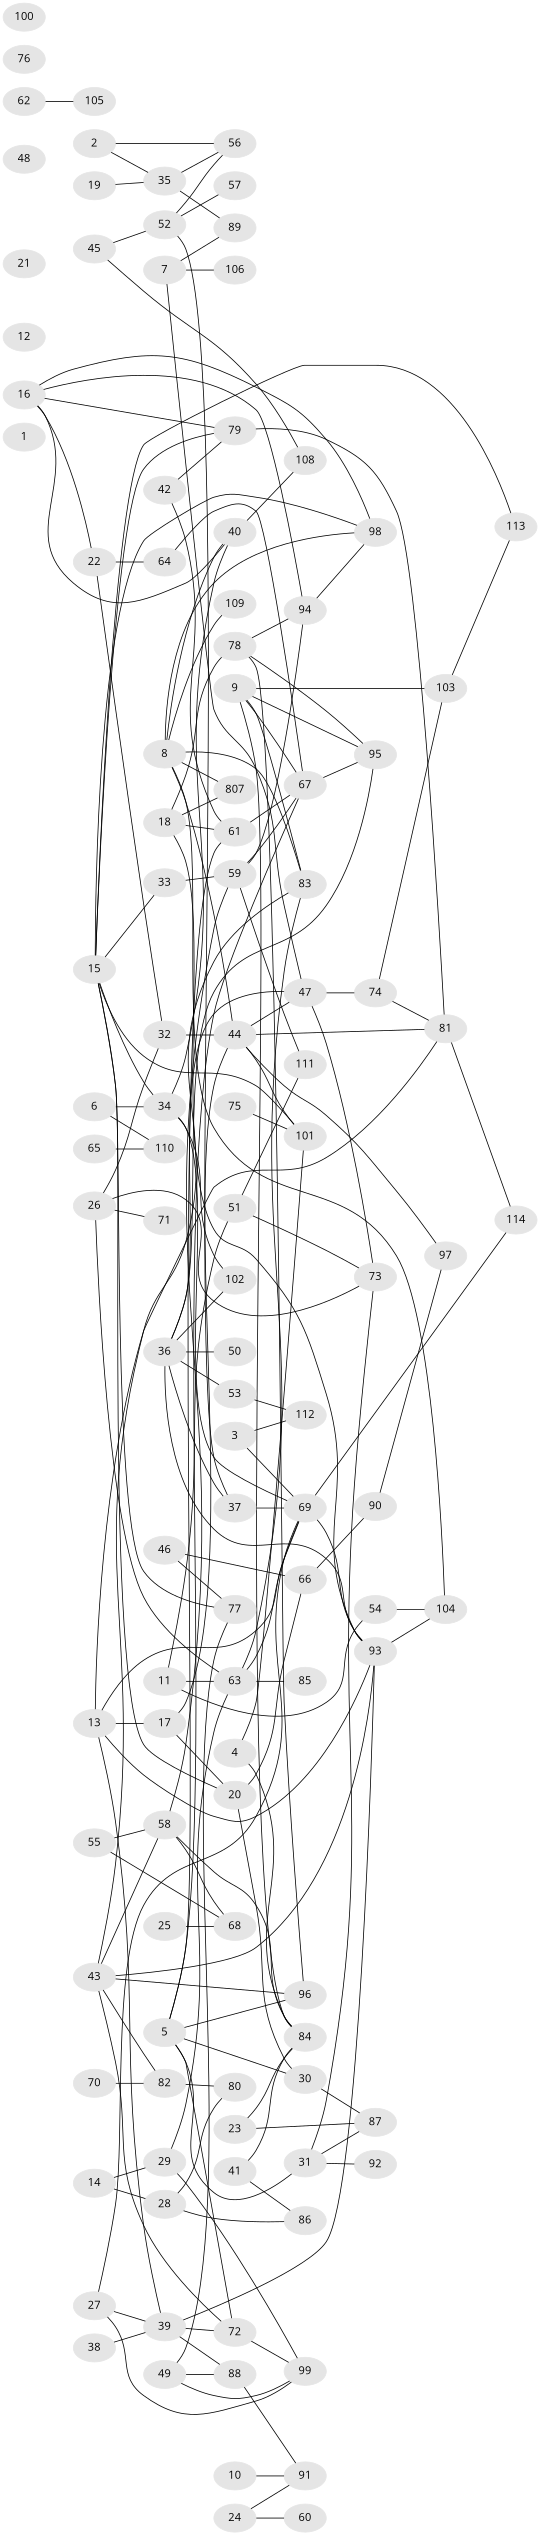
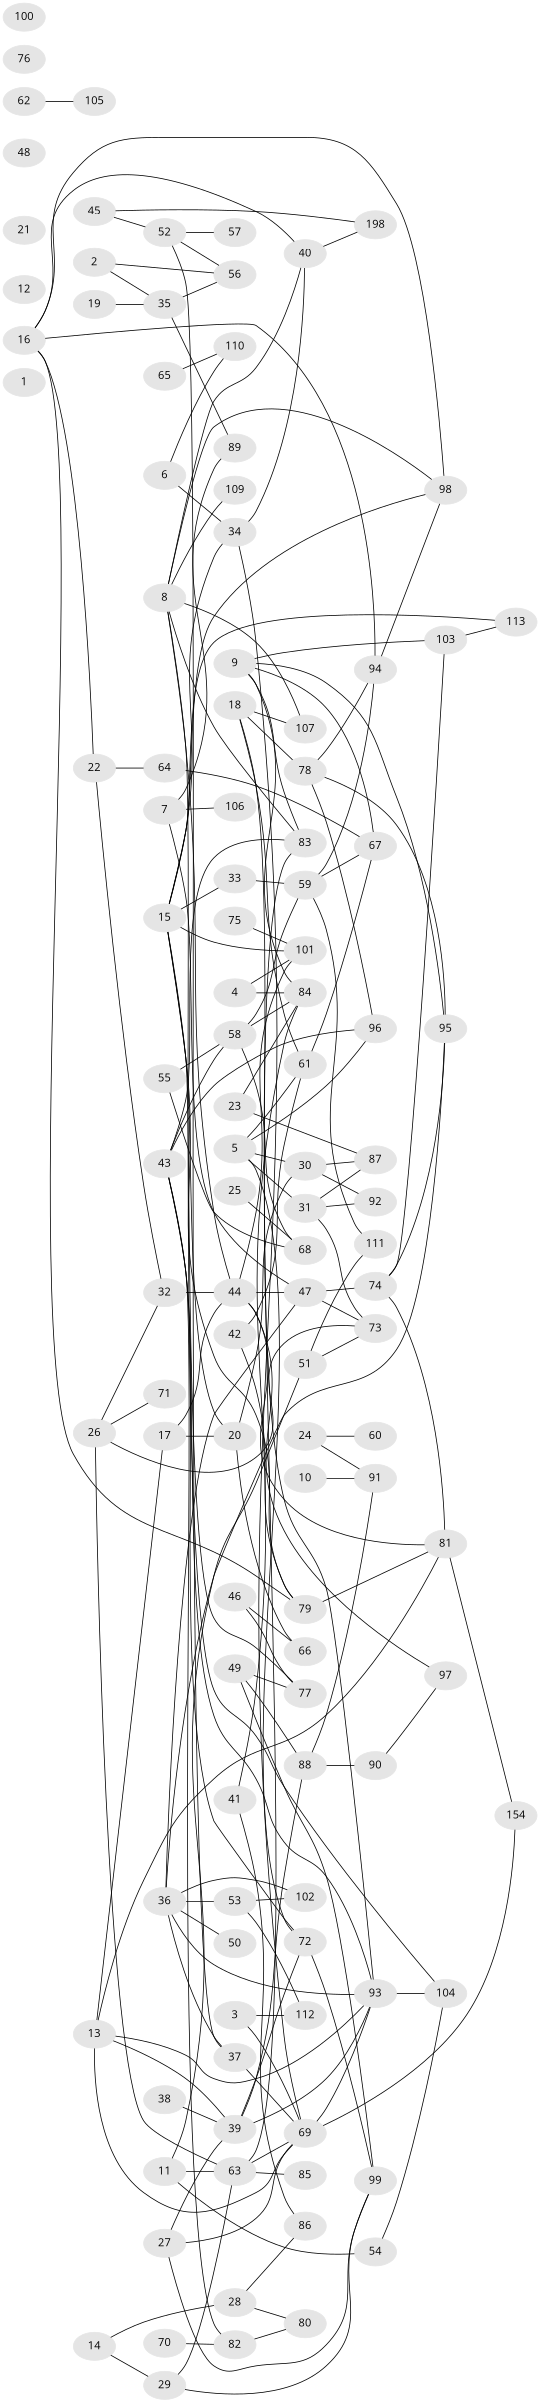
node "108": label "108" -> "198"
edge "95" -- "67": now "95" -- "74"
node "807": label "807" -> "107"
edge "30" -- "92": added
edge "34" -- "102": now "53" -- "102"
node "114": label "114" -> "154"
edge "90" -- "66": now "90" -- "88"
edge "67" -- "5": removed
